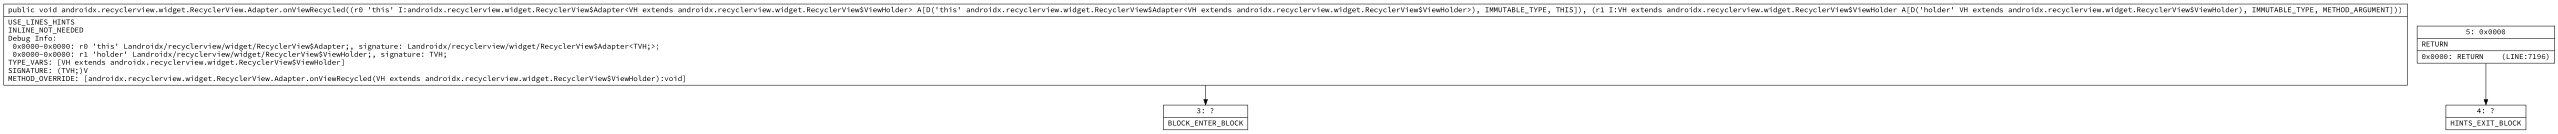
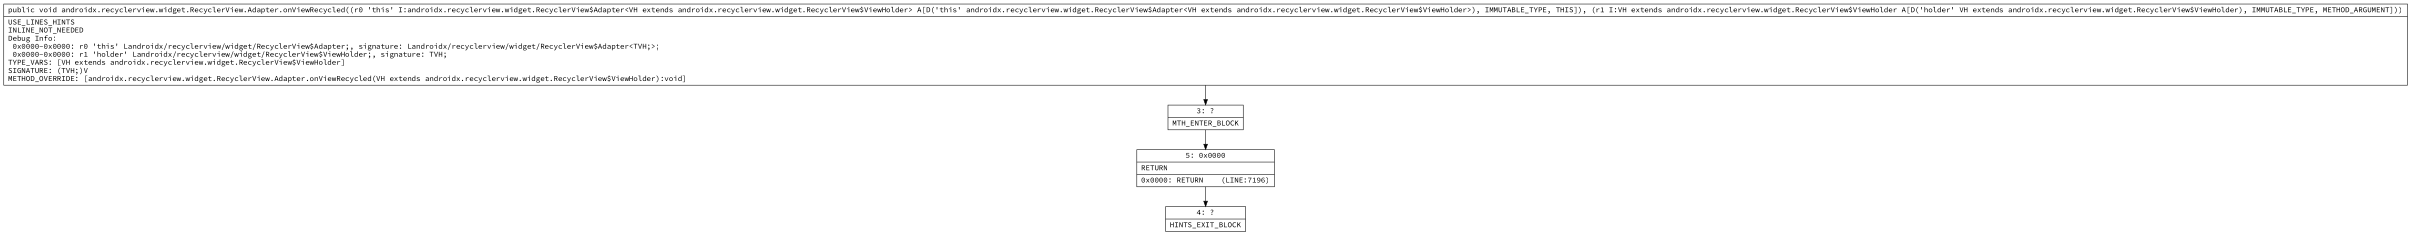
node "3: ?": text "BLOCK_ENTER_BLOCK" -> "MTH_ENTER_BLOCK"
edge "3: ?" -> "5: 0x0000": added
